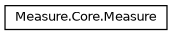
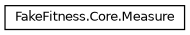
node "Measure.Core.Measure": label "Measure.Core.Measure" -> "FakeFitness.Core.Measure"
